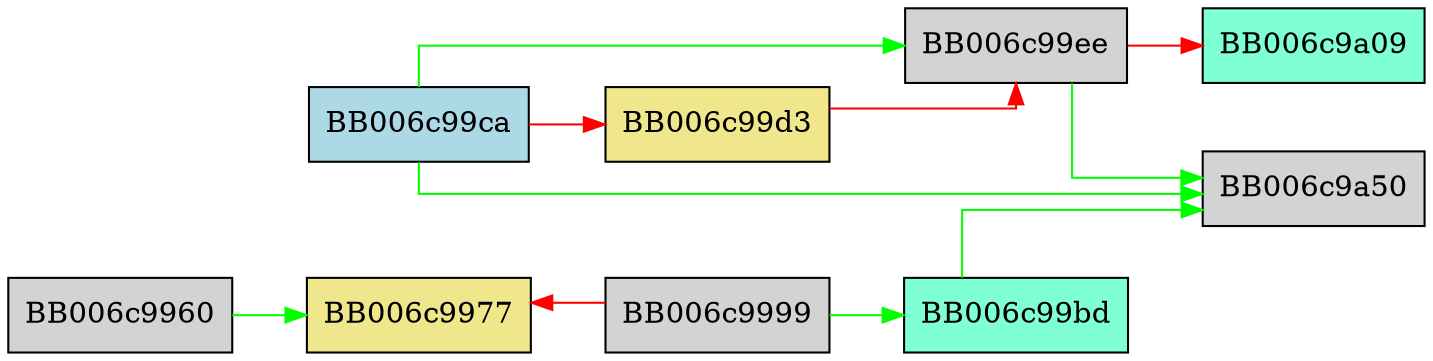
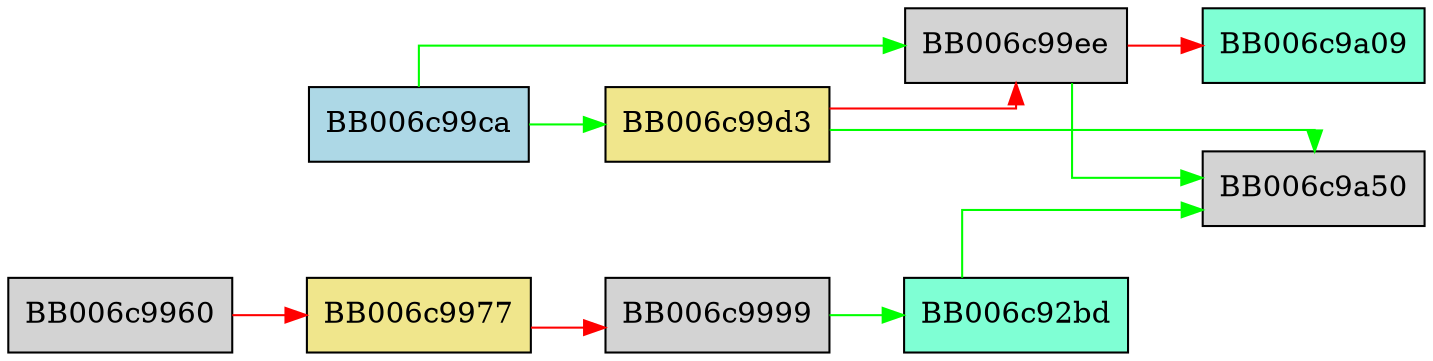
edge "BB006c99ca" -> "BB006c99d3": color red -> green
edge "BB006c99ca" -> "BB006c9a50": now "BB006c99d3" -> "BB006c9a50"
edge "BB006c9999" -> "BB006c9977": reversed
edge "BB006c9960" -> "BB006c9977": color green -> red
node "BB006c99bd": label "BB006c99bd" -> "BB006c92bd"
